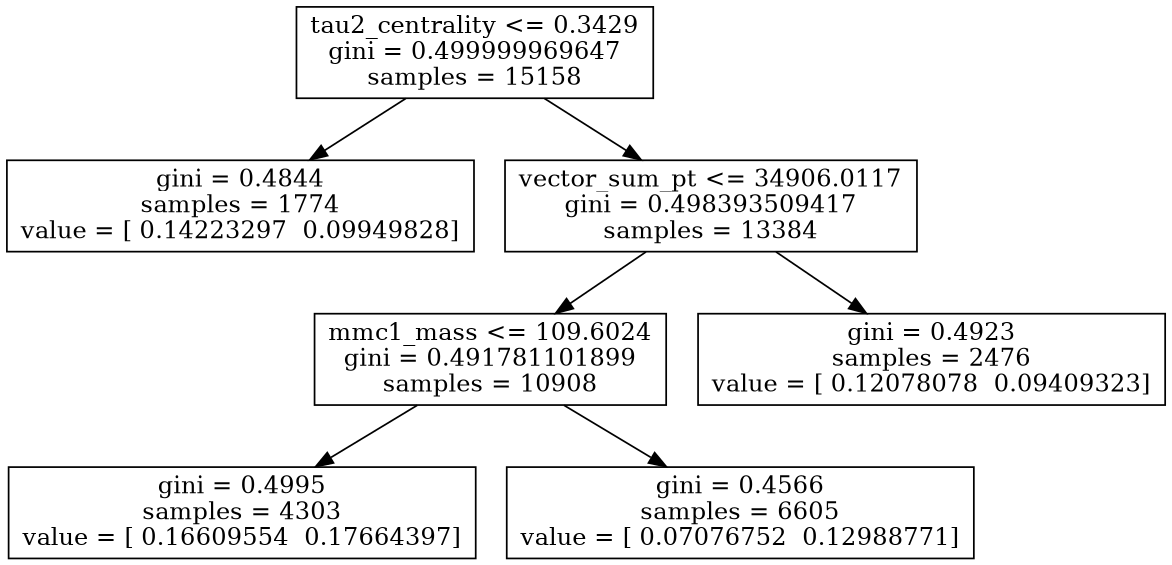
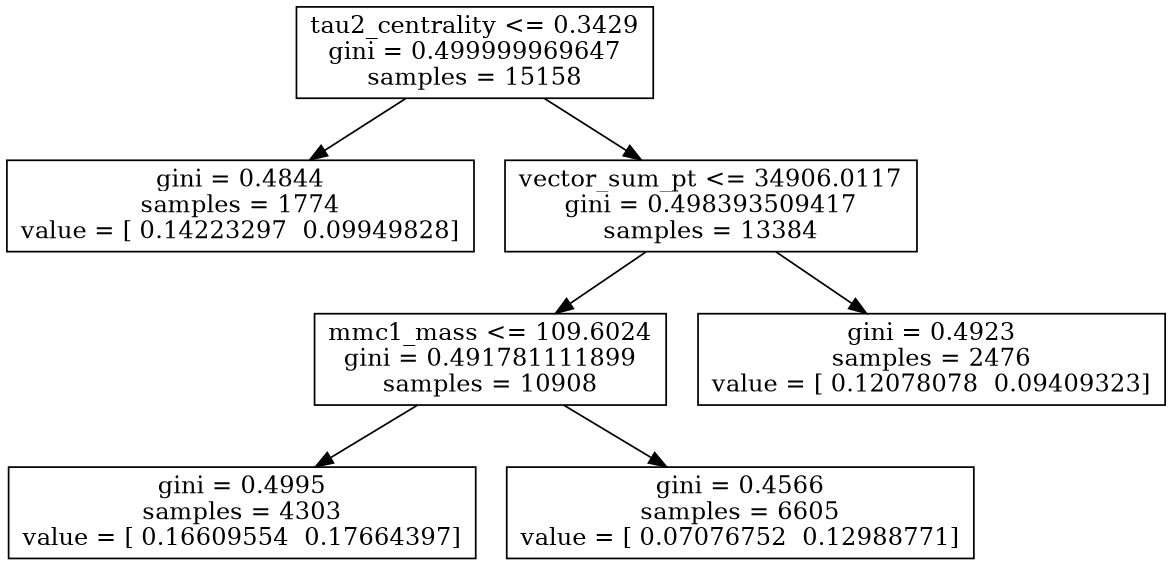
node "mmc1_mass <= 109.6024 gini = 0.491781101899 samples = 10908": label "mmc1_mass <= 109.6024 gini = 0.491781101899 samples = 10908" -> "mmc1_mass <= 109.6024 gini = 0.491781111899 samples = 10908"
